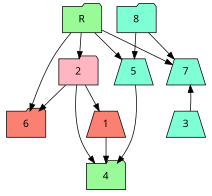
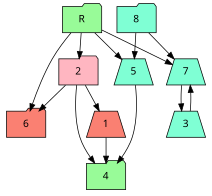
edge "7" -> "3": added
